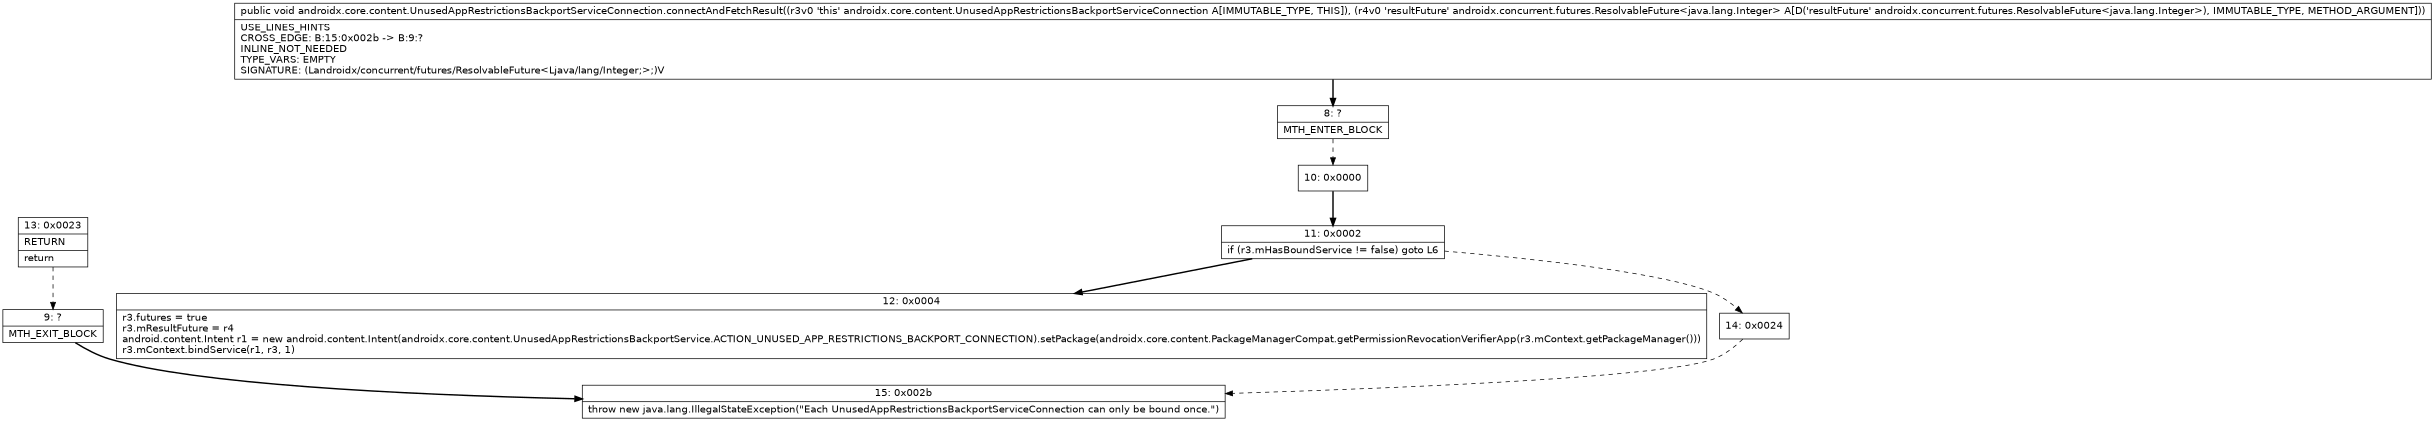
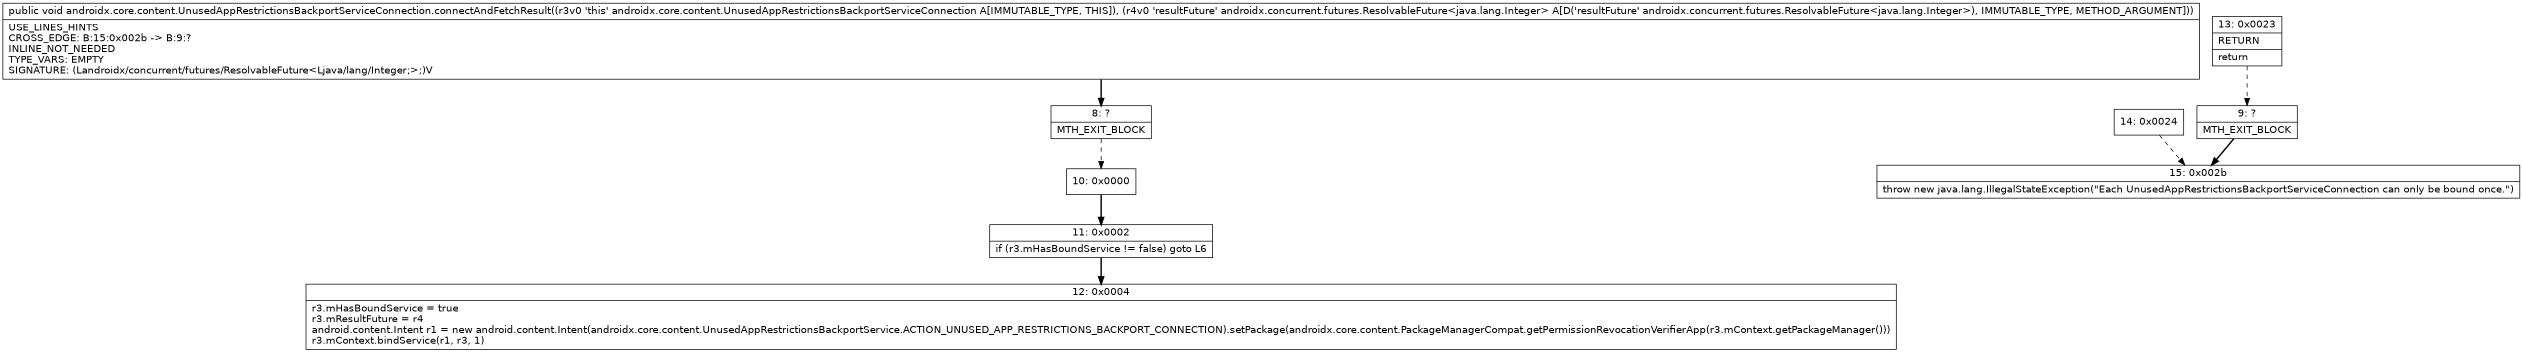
node "8: ?": text "MTH_ENTER_BLOCK" -> "MTH_EXIT_BLOCK"
edge "11: 0x0002" -> "14: 0x0024": removed
node "12: 0x0004": text "r3.futures = true" -> "r3.mHasBoundService = true"
